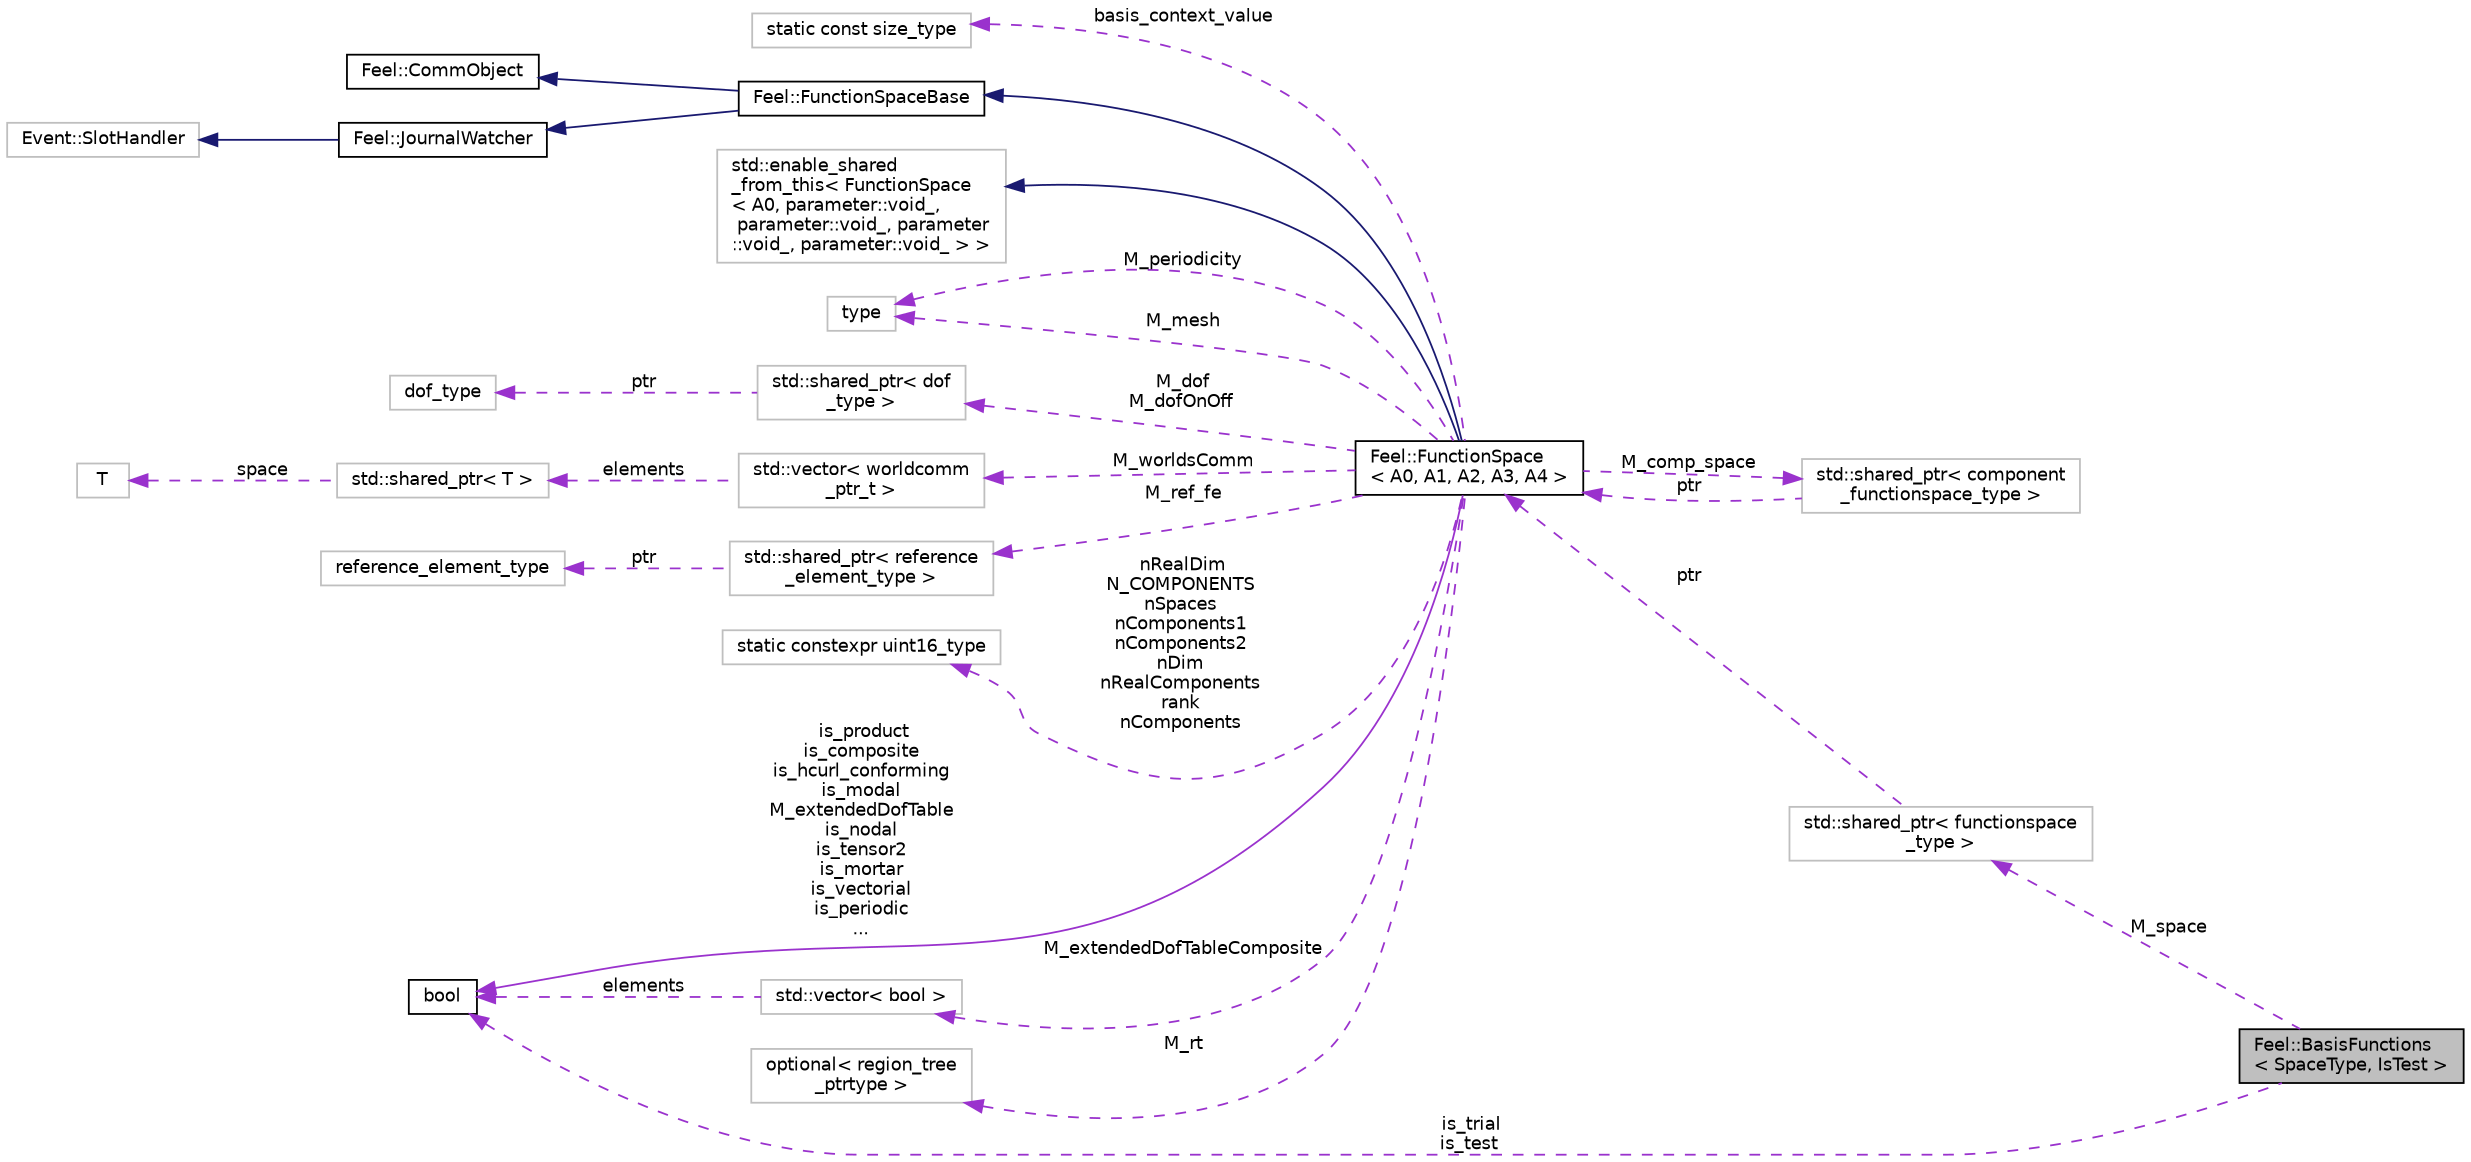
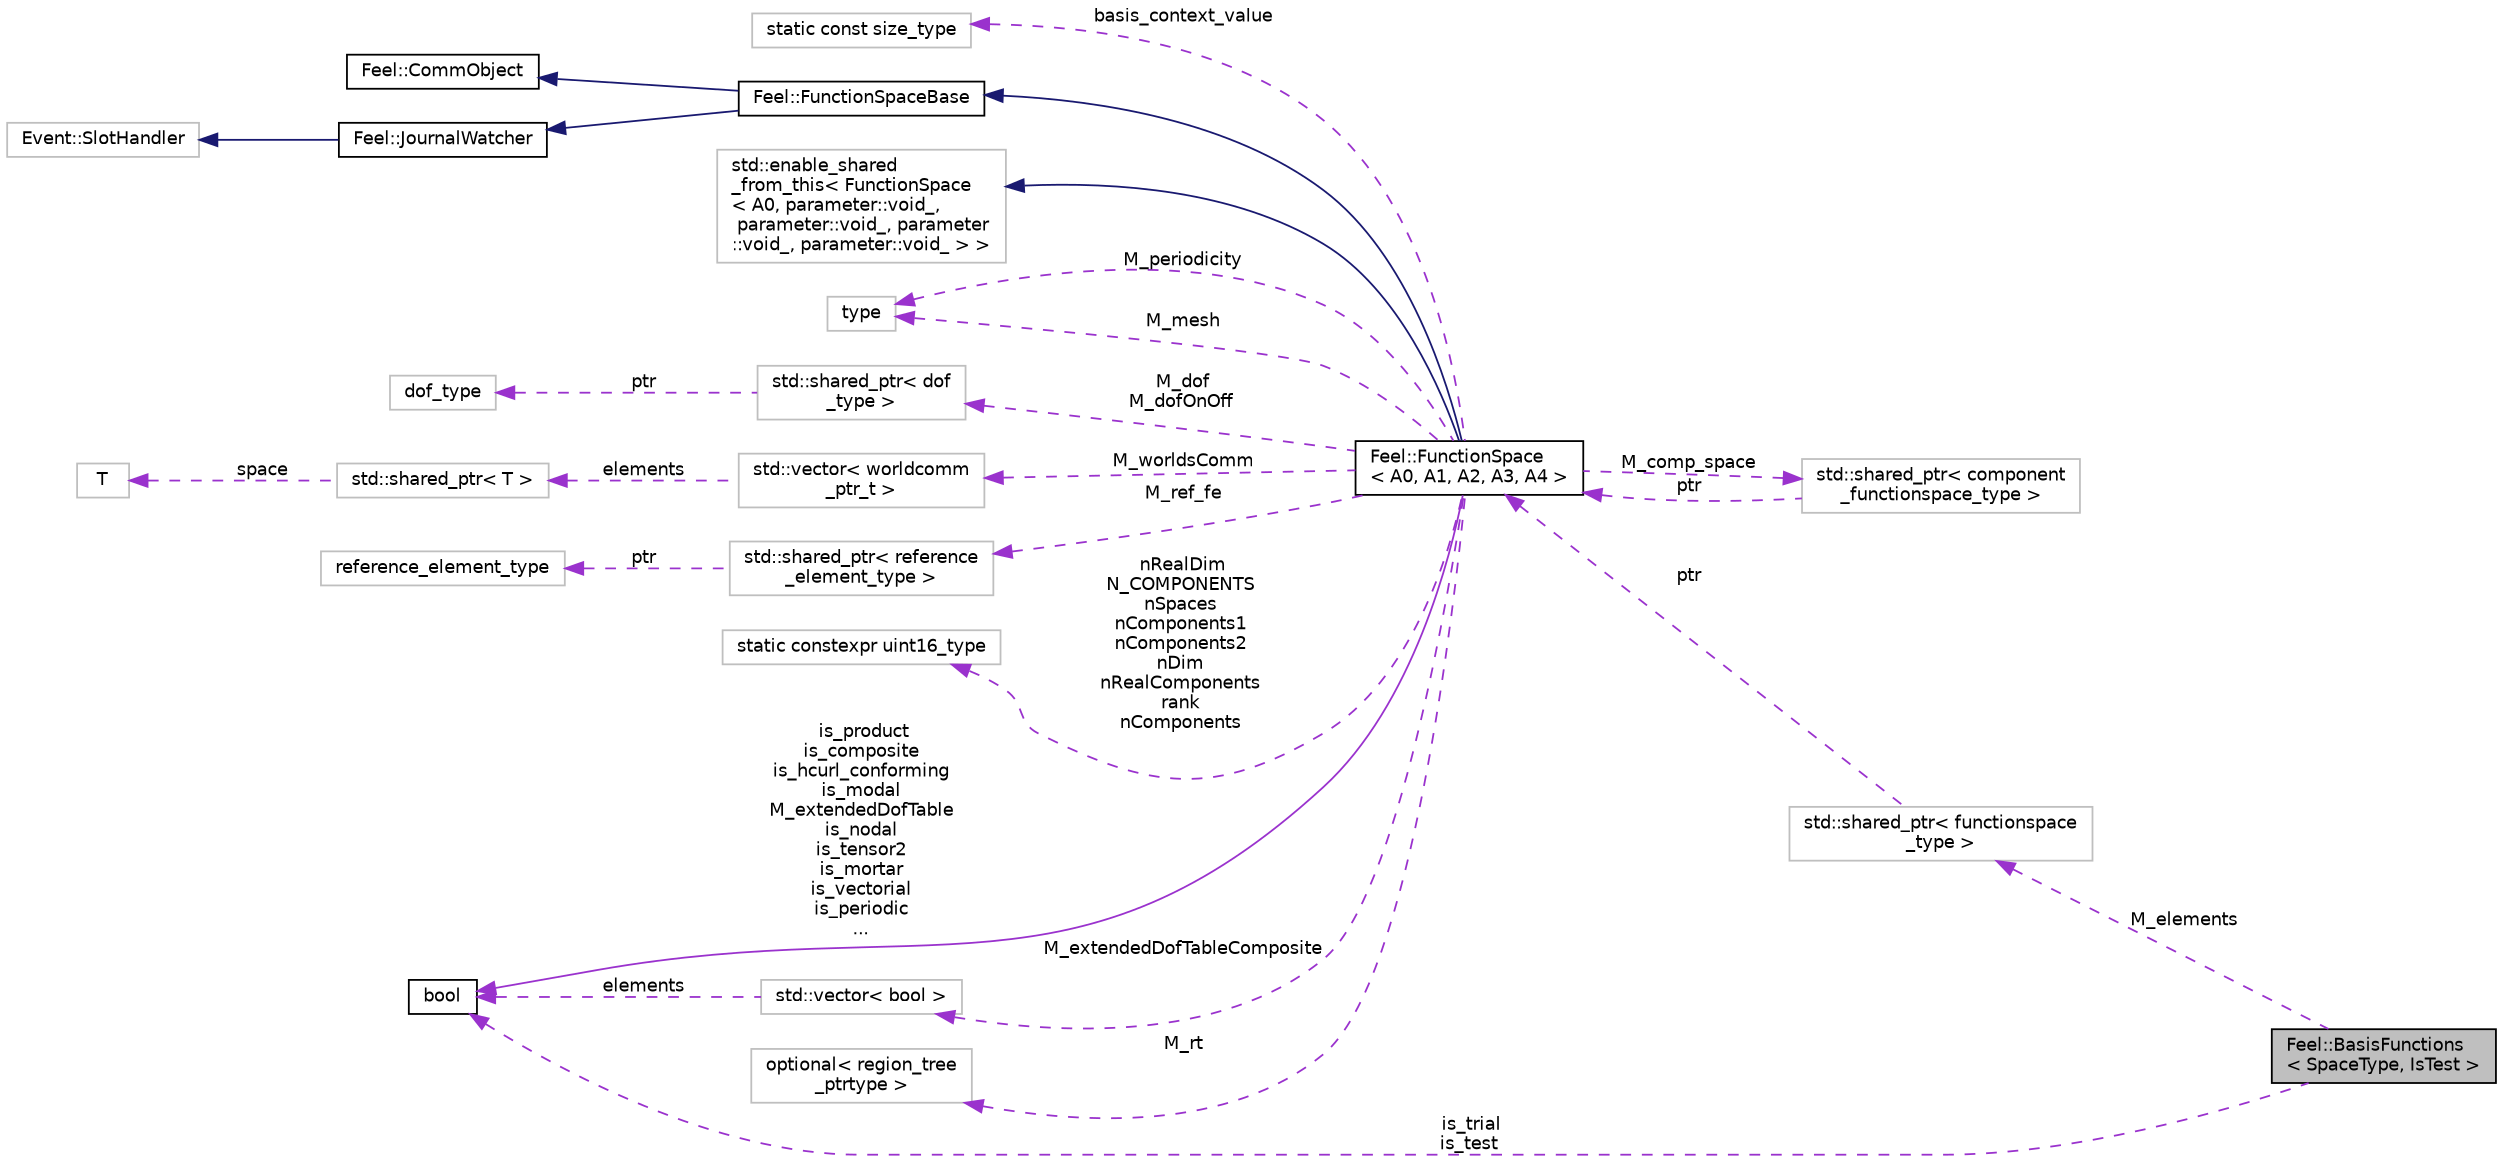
edge "Feel::BasisFunctions < SpaceType, IsTest >" -> "std::shared_ptr< functionspace _type >": label " M_space" -> " M_elements"
